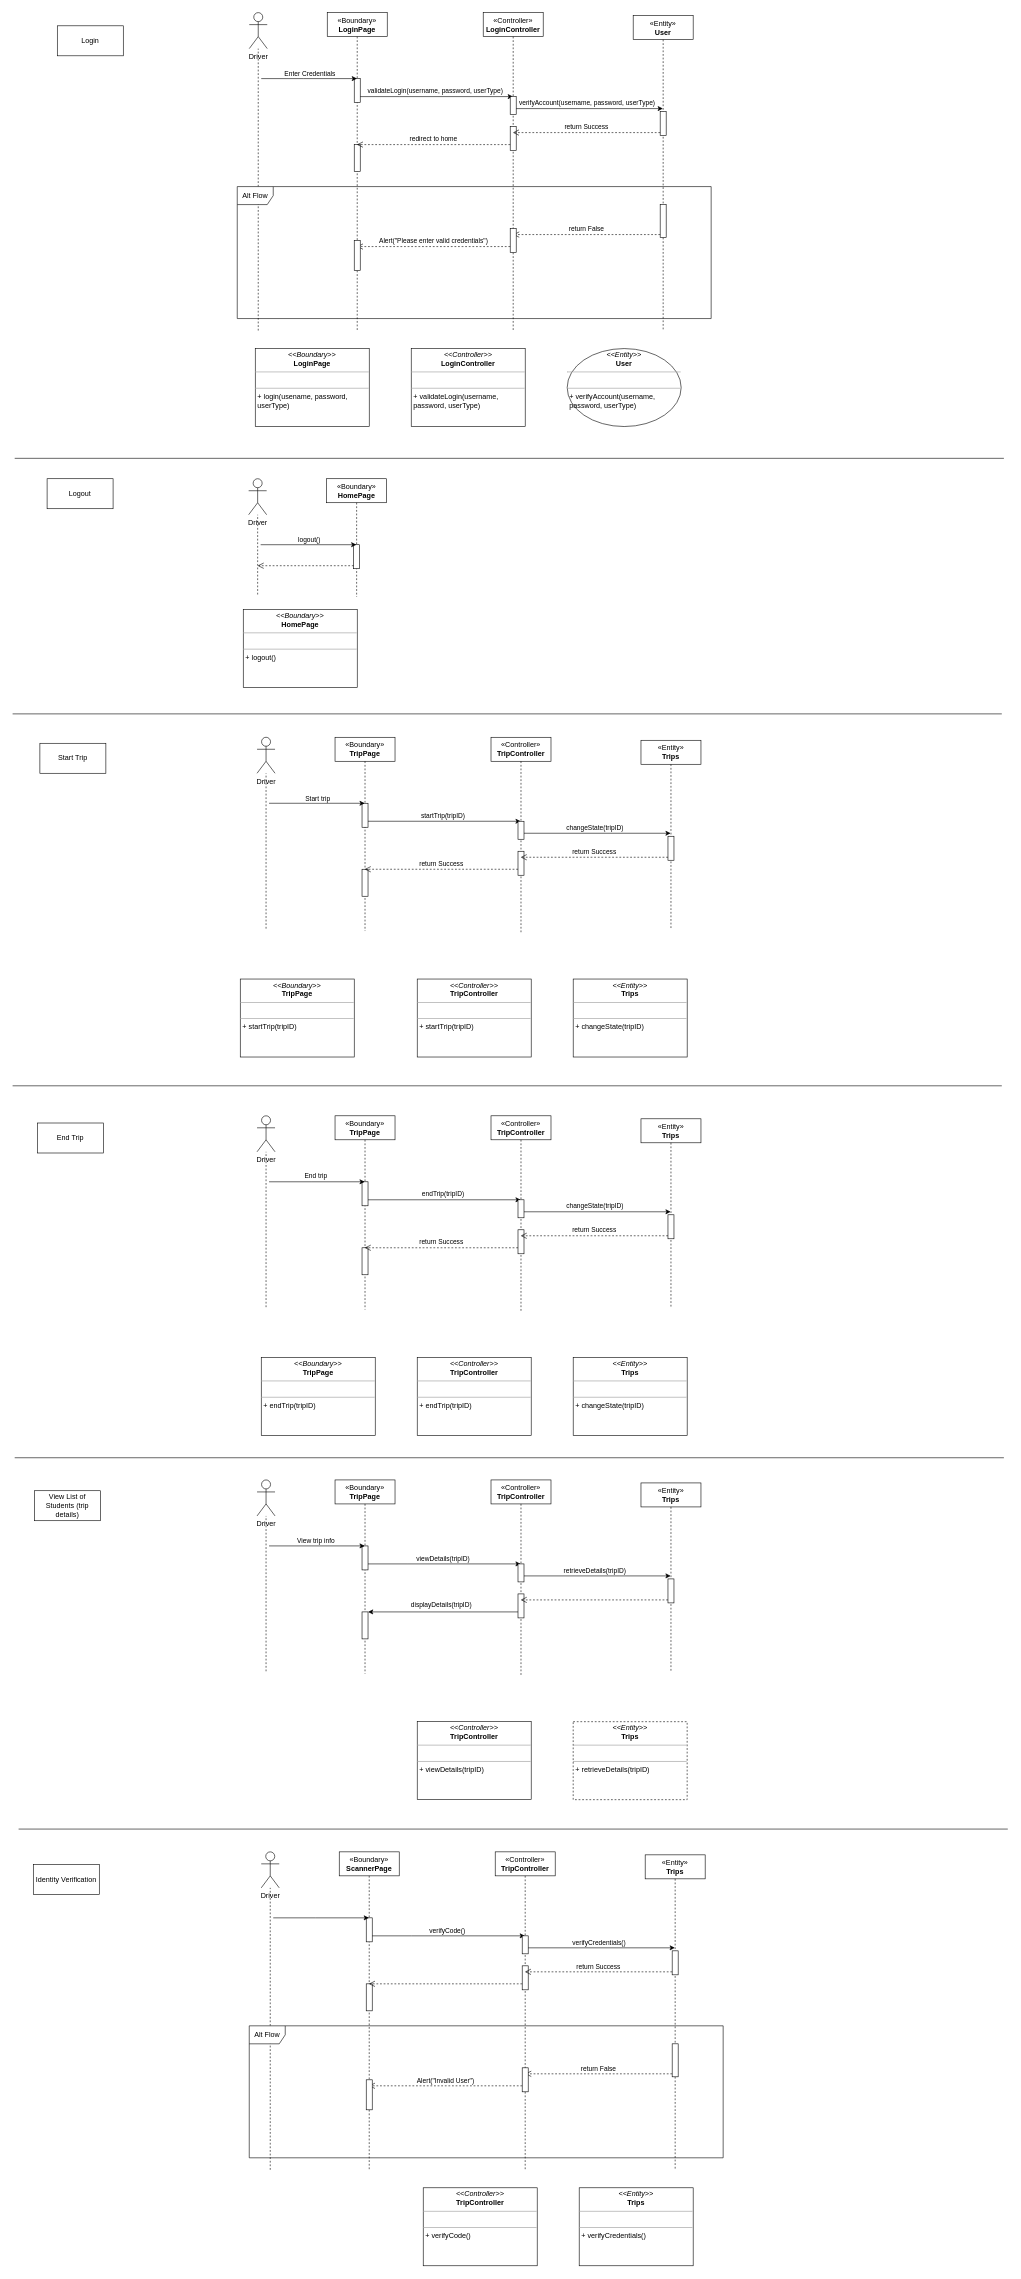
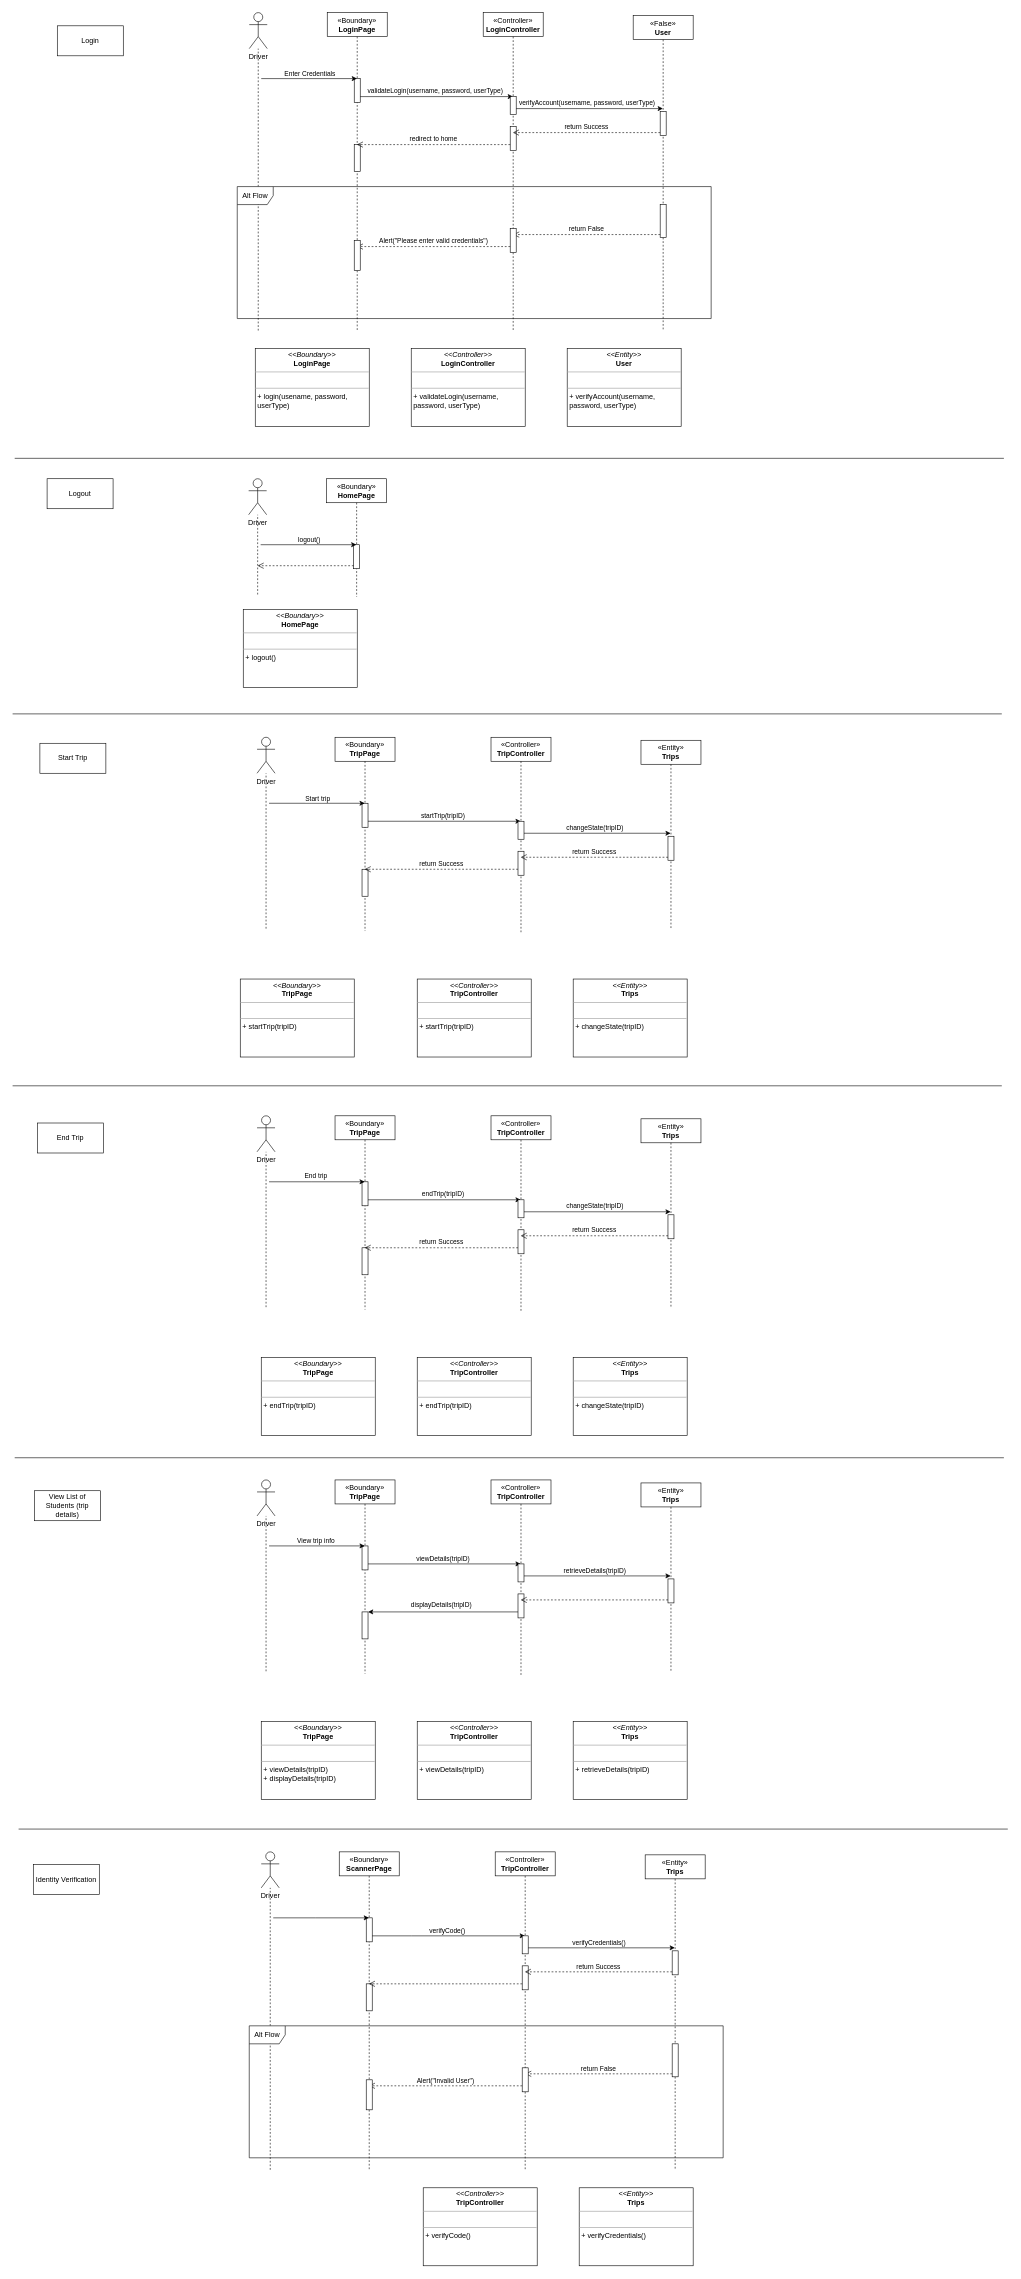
node "«Entity» User": label "«Entity» User" -> "«False» User"
node "<<Entity>> User + verifyAccount(username, password, userType)": shape ellipse -> rectangle
node "<<Boundary>> TripPage + viewDetails(tripID) + displayDetails(tripID)": added
node "<<Entity>> Trips + retrieveDetails(tripID)": style dashed -> solid
